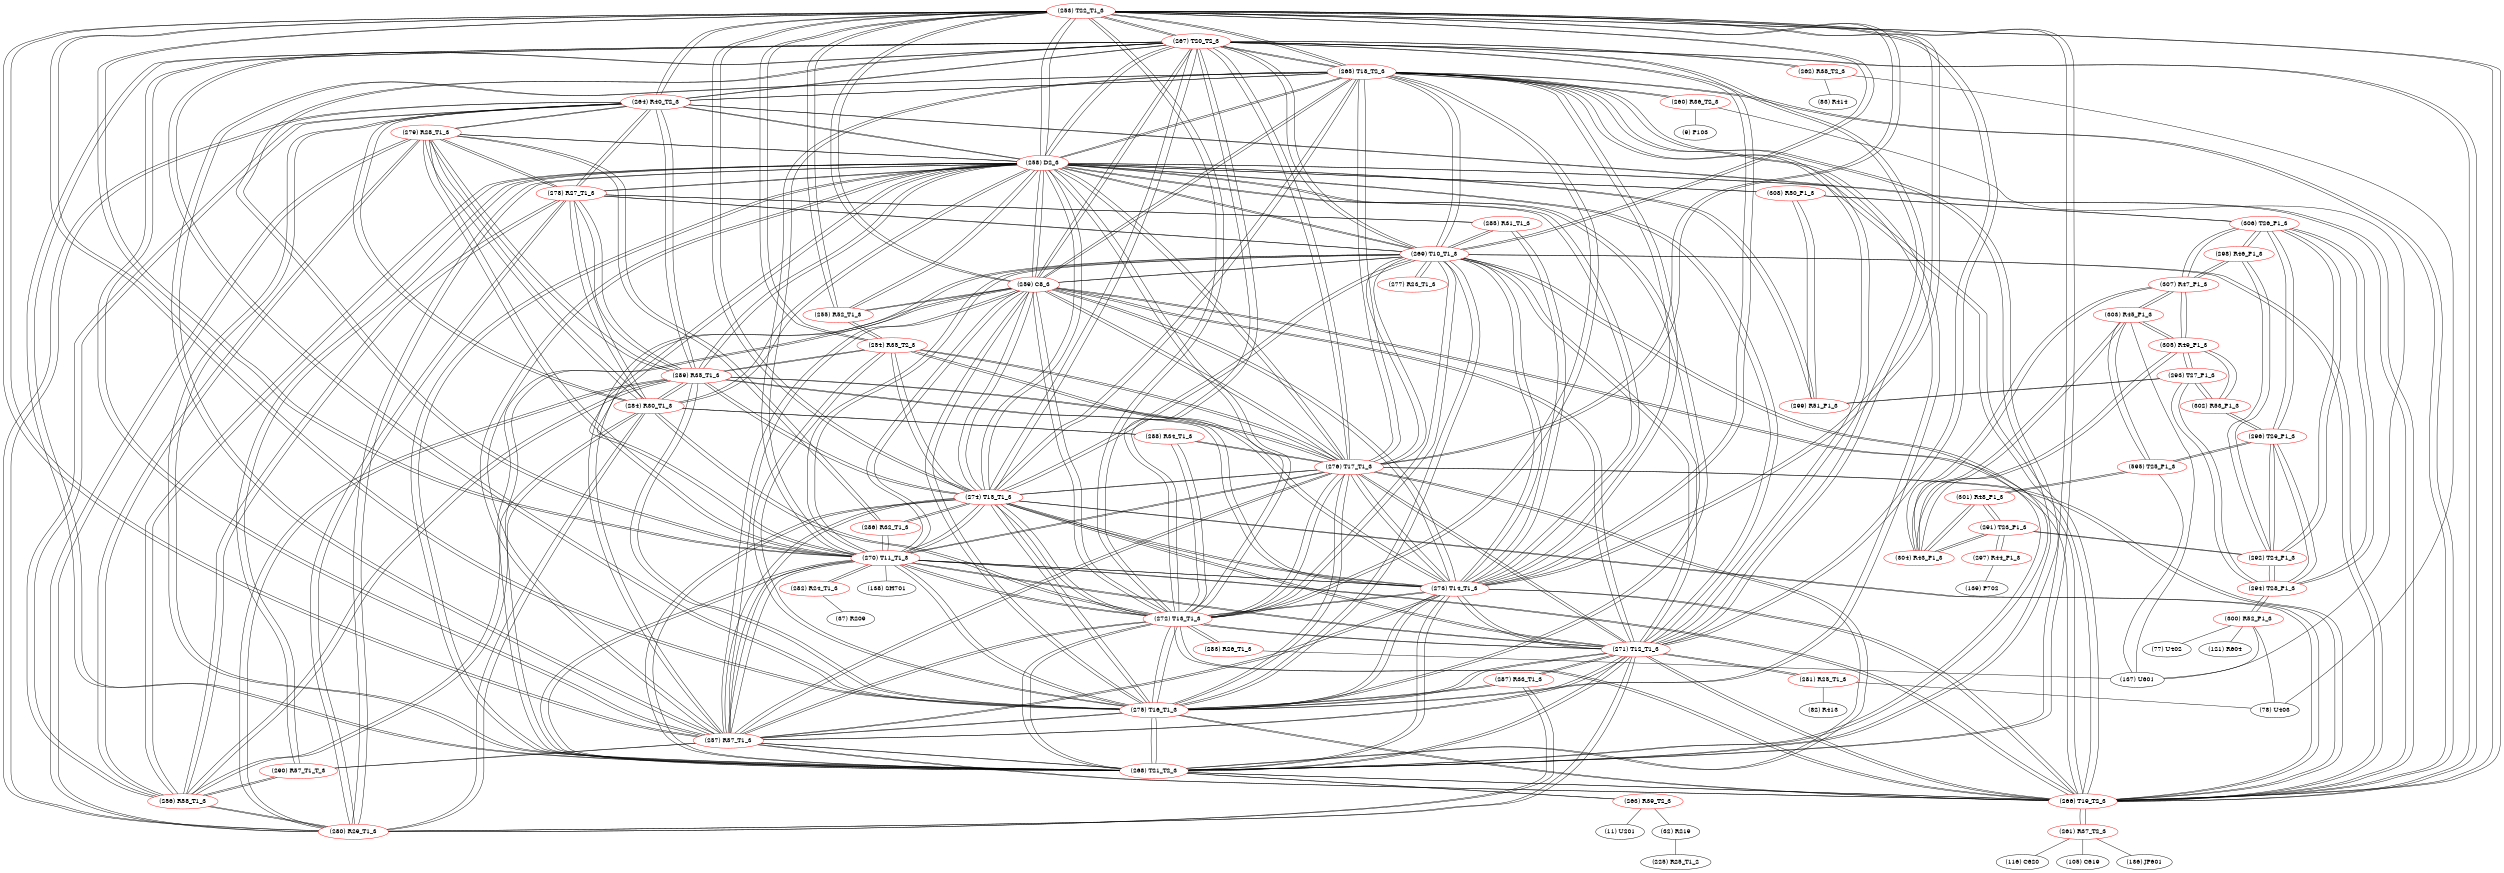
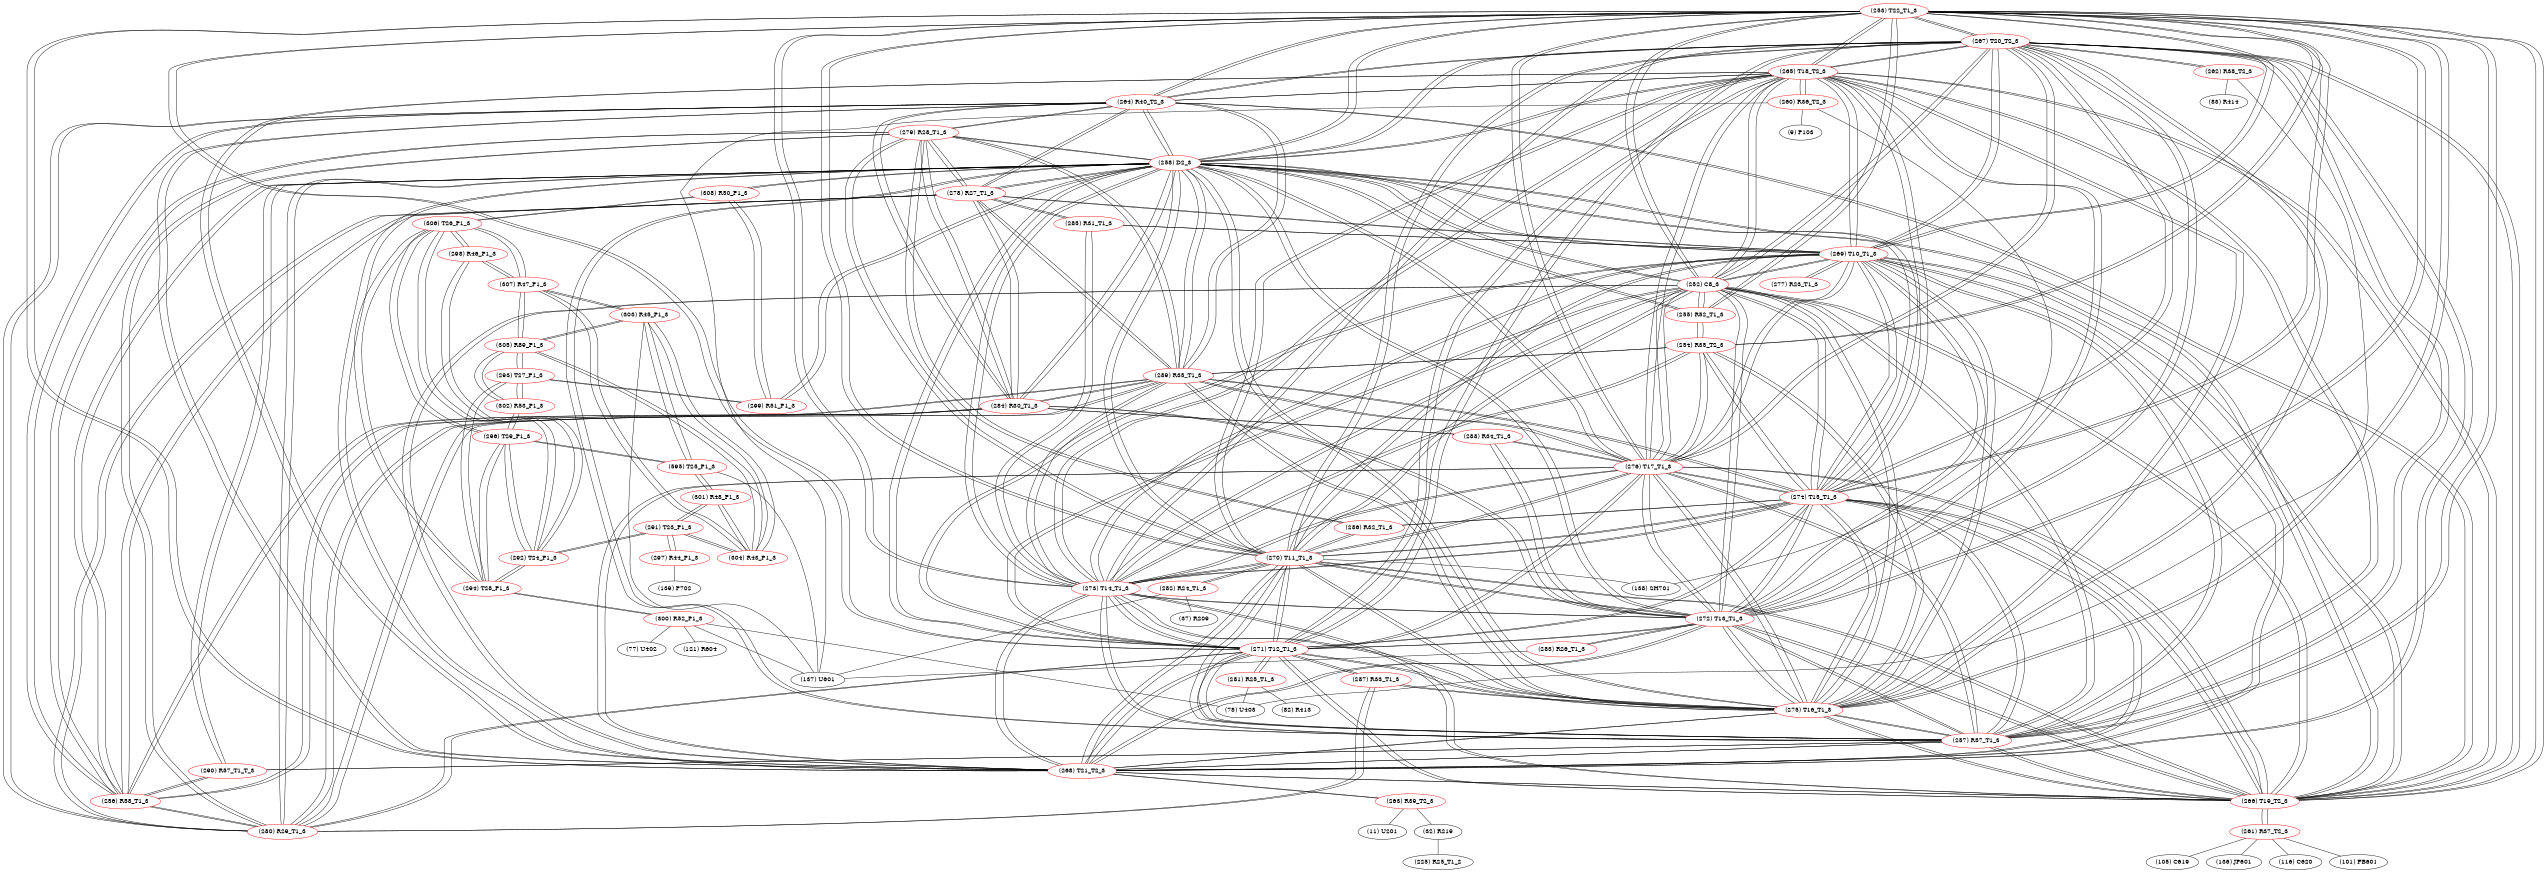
node "(259) C8_3": label "(259) C8_3" -> "(252) C8_3"
node "(305) R49_P1_3": label "(305) R49_P1_3" -> "(305) R89_P1_3"
edge "(260) R36_T2_3" -- "(138) SH701": added
edge "(282) R24_T1_3" -- "(137) U601": added
node "(101) FB601": added
